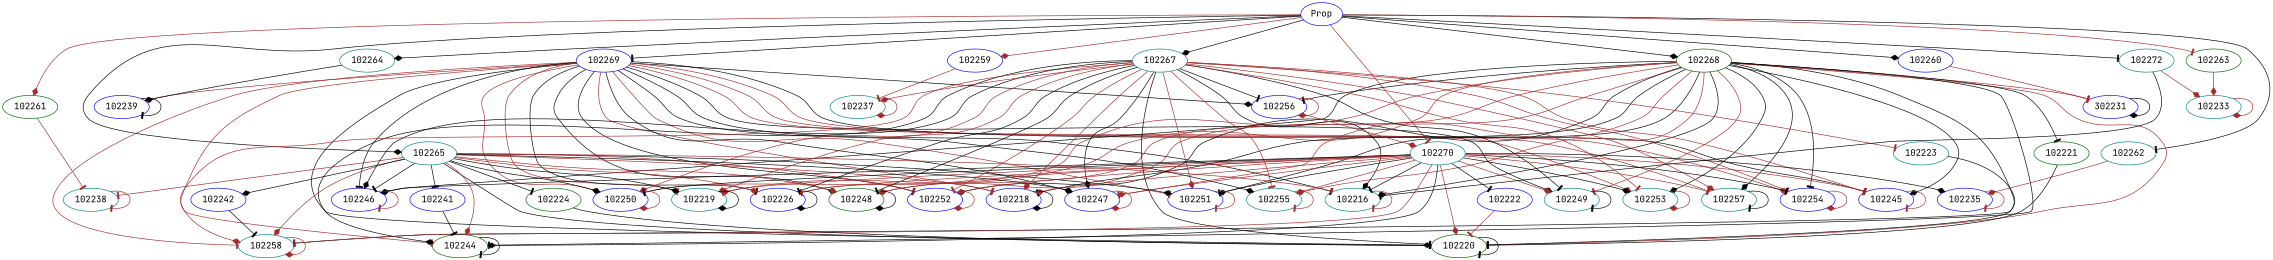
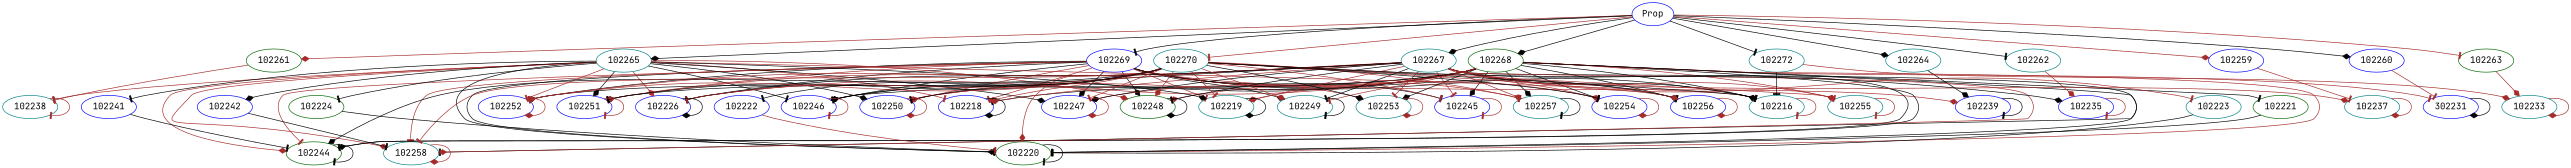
edge "102256" -> "102270": reversed
edge "102269" -> "102255": removed
